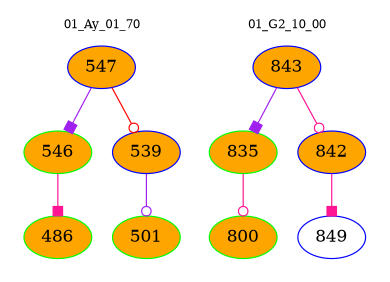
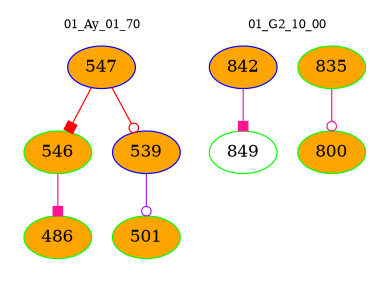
node "843": removed
edge "547" -> "546": color purple -> red
node "849": color blue -> green
